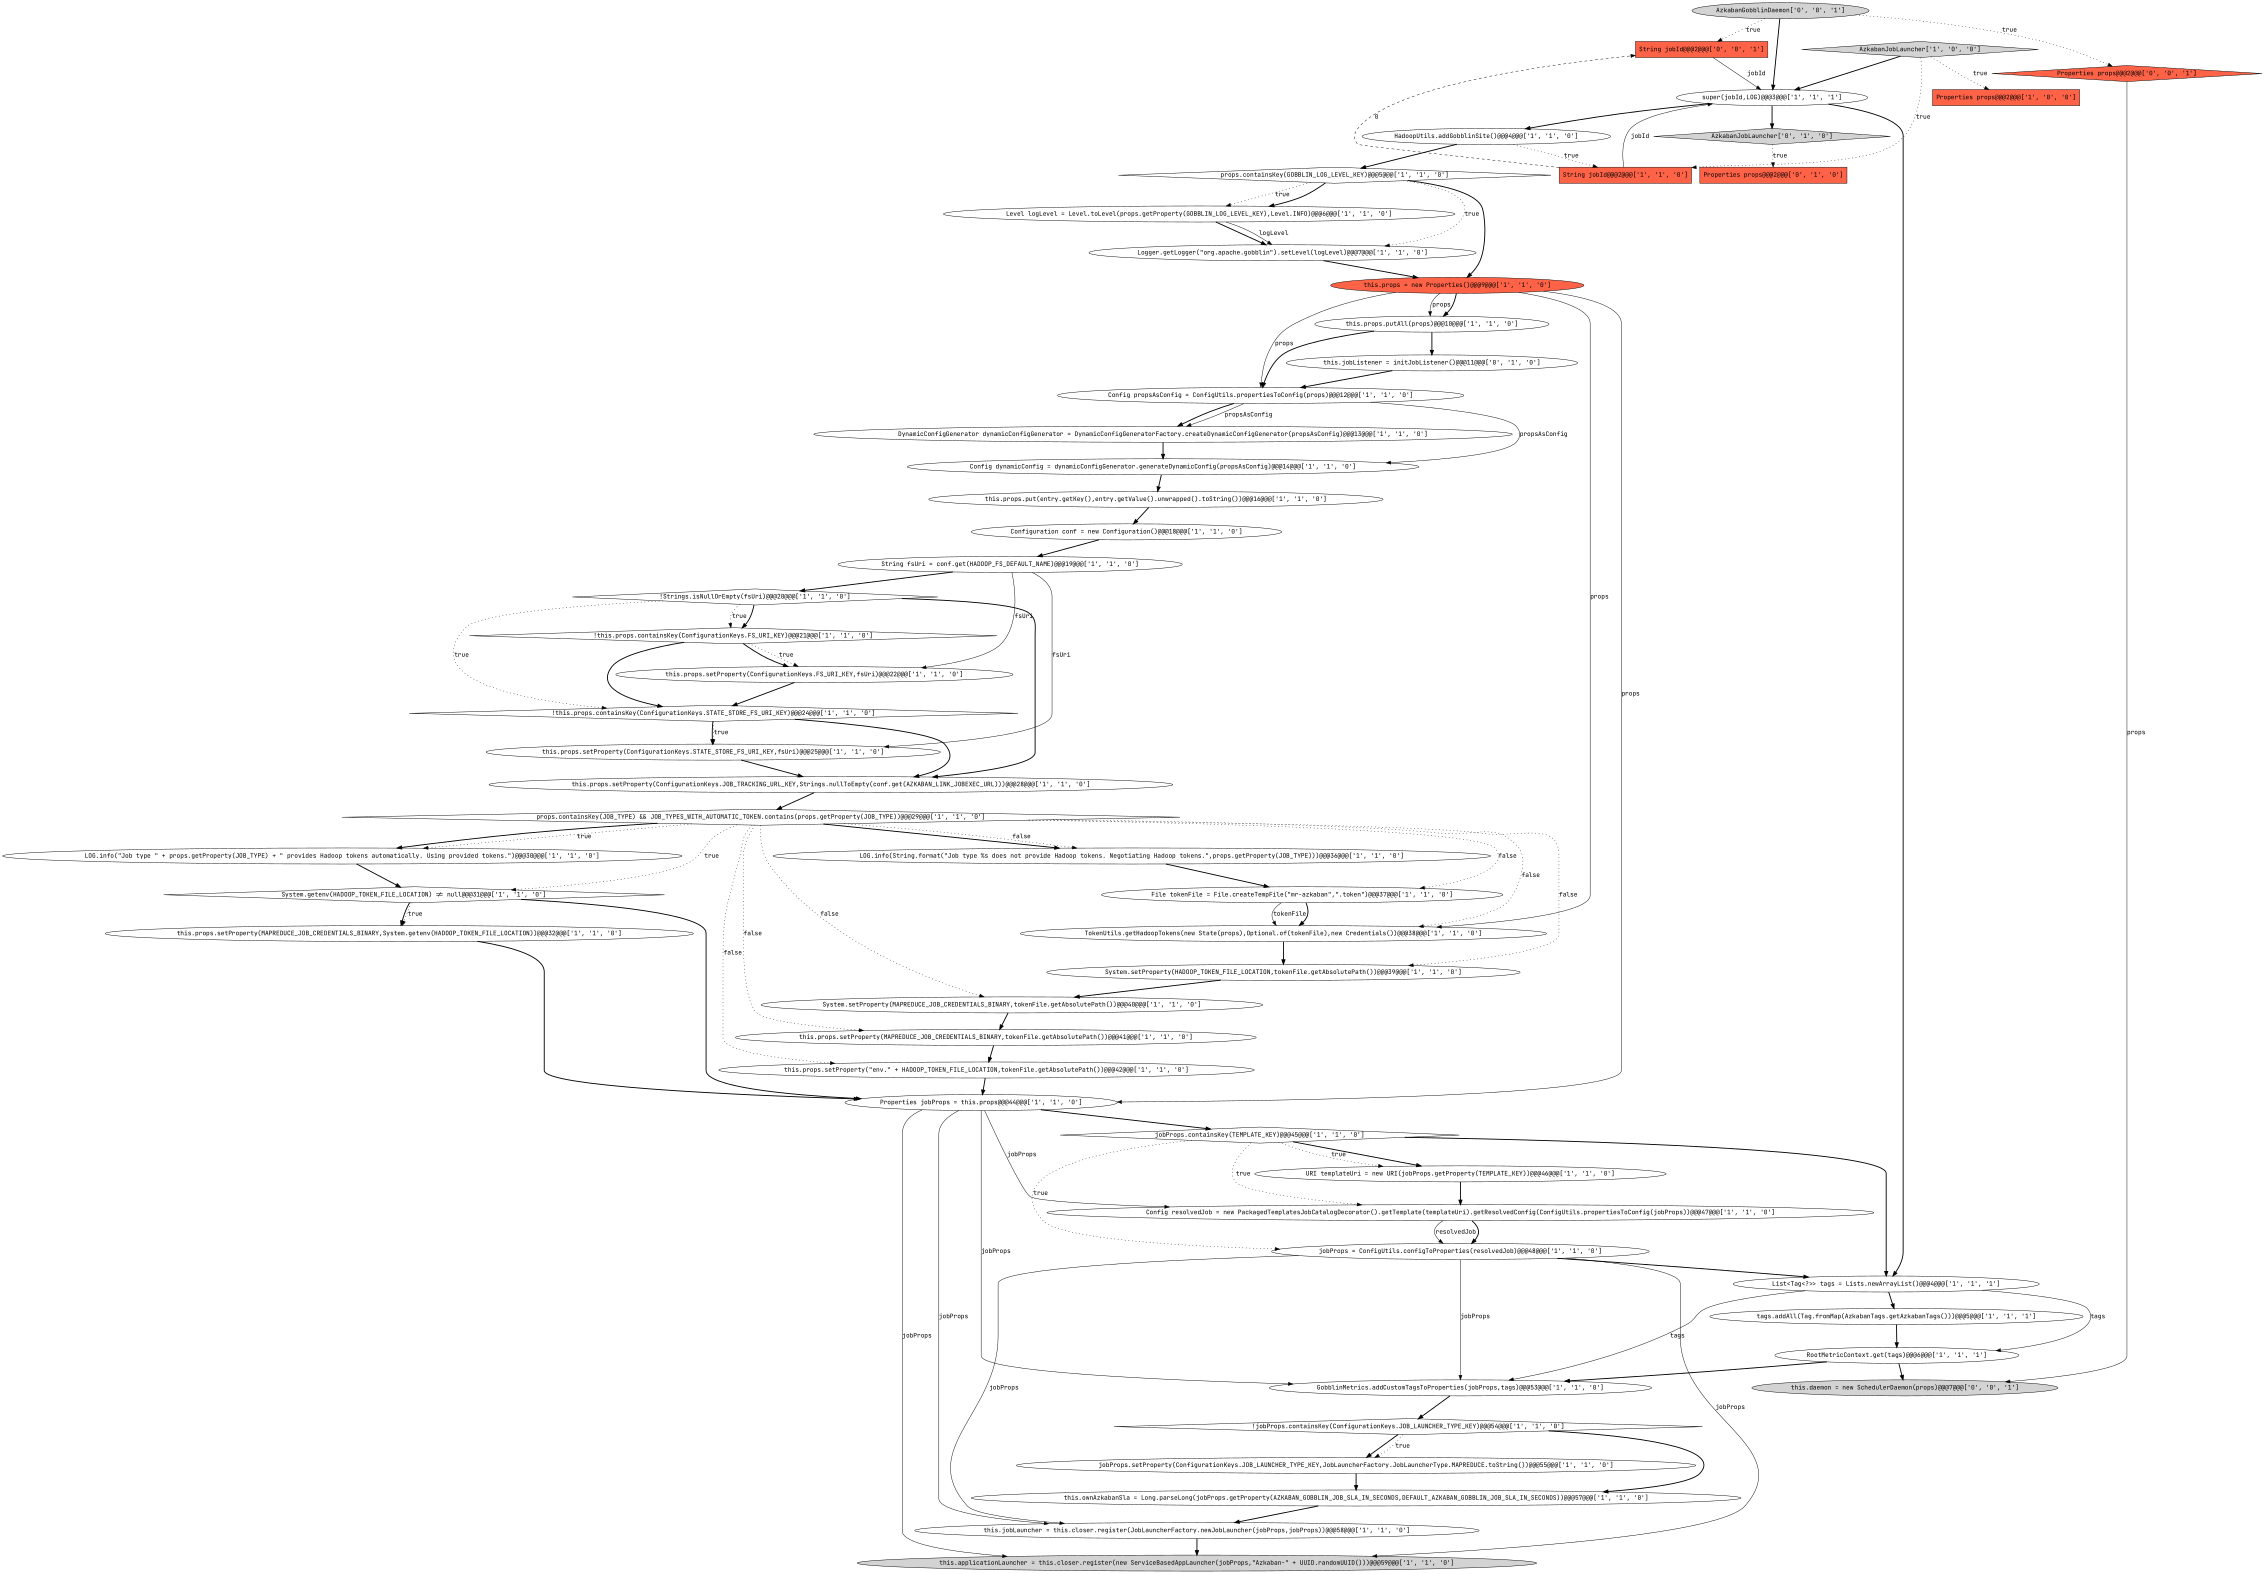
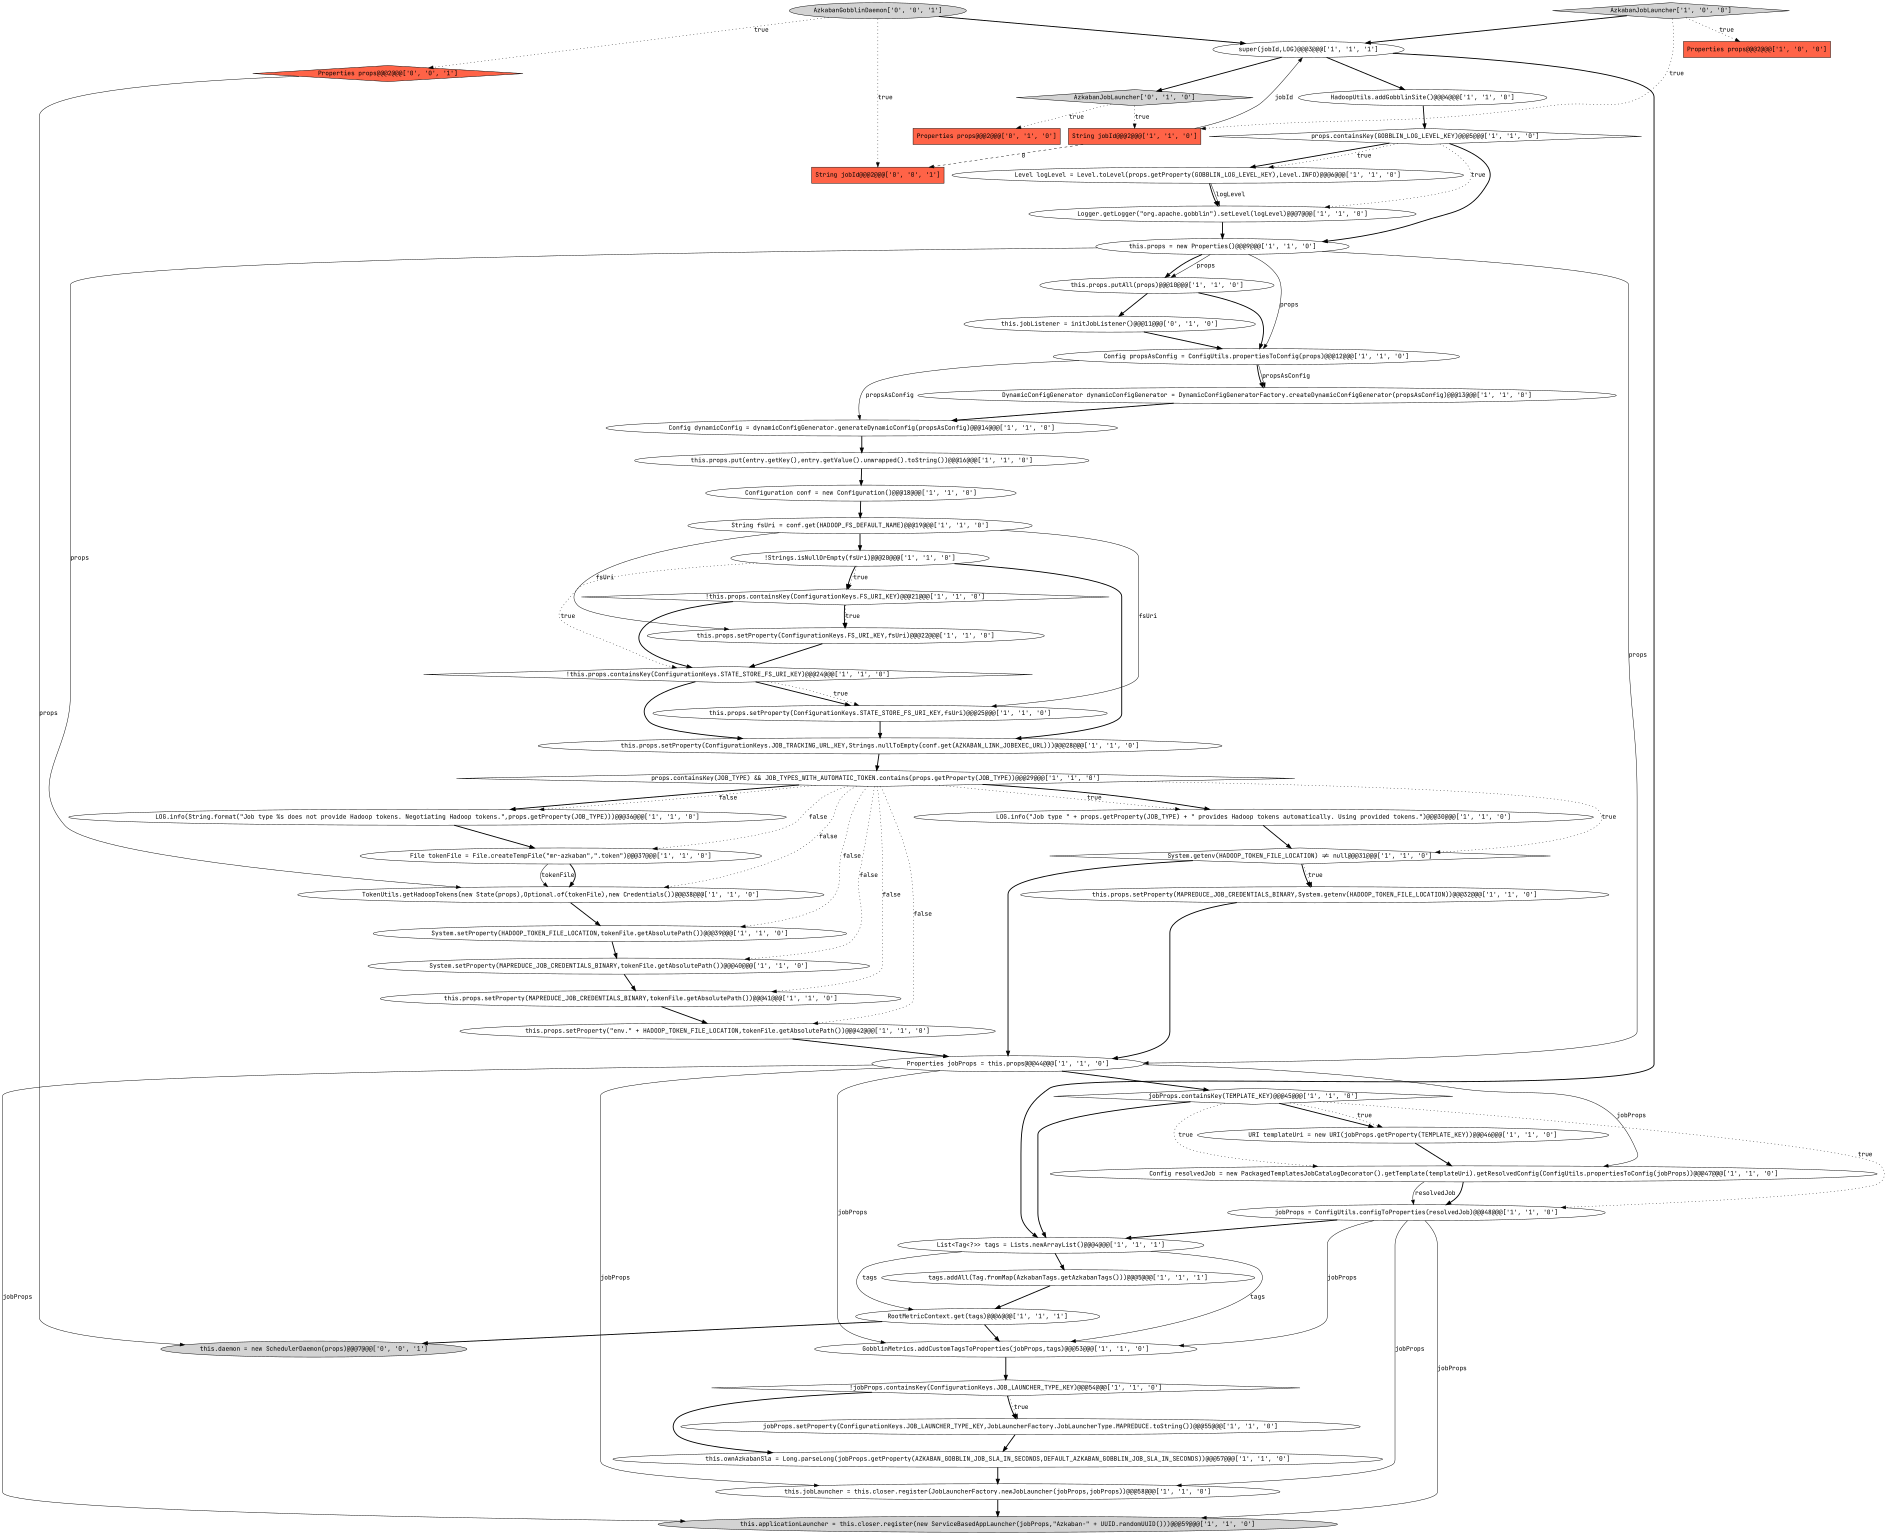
edge "String jobId@@@2@@@['0', '0', '1']" -> "super(jobId,LOG)@@@3@@@['1', '1', '1']": removed, label "jobId"
edge "HadoopUtils.addGobblinSite()@@@4@@@['1', '1', '0']" -> "String jobId@@@2@@@['1', '1', '0']": now "AzkabanJobLauncher['0', '1', '0']" -> "String jobId@@@2@@@['1', '1', '0']"
node "this.props = new Properties()@@@9@@@['1', '1', '0']": fillcolor tomato -> white
node "!Strings.isNullOrEmpty(fsUri)@@@20@@@['1', '1', '0']": shape diamond -> ellipse
